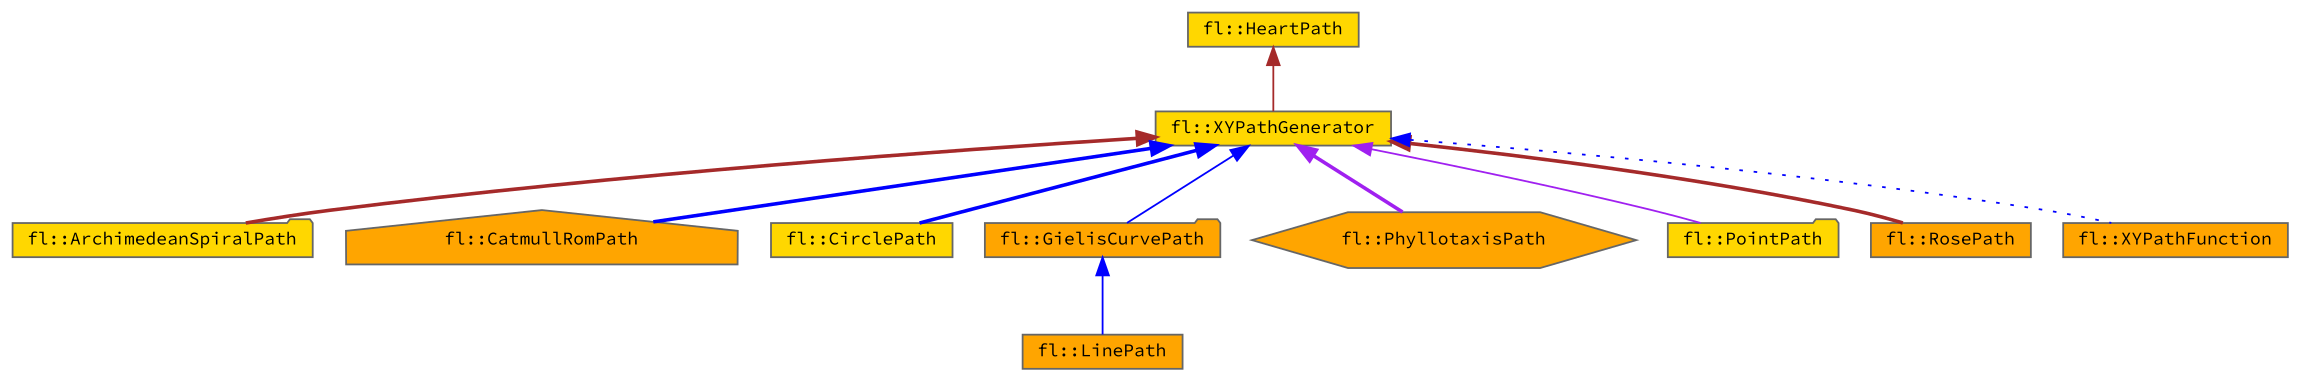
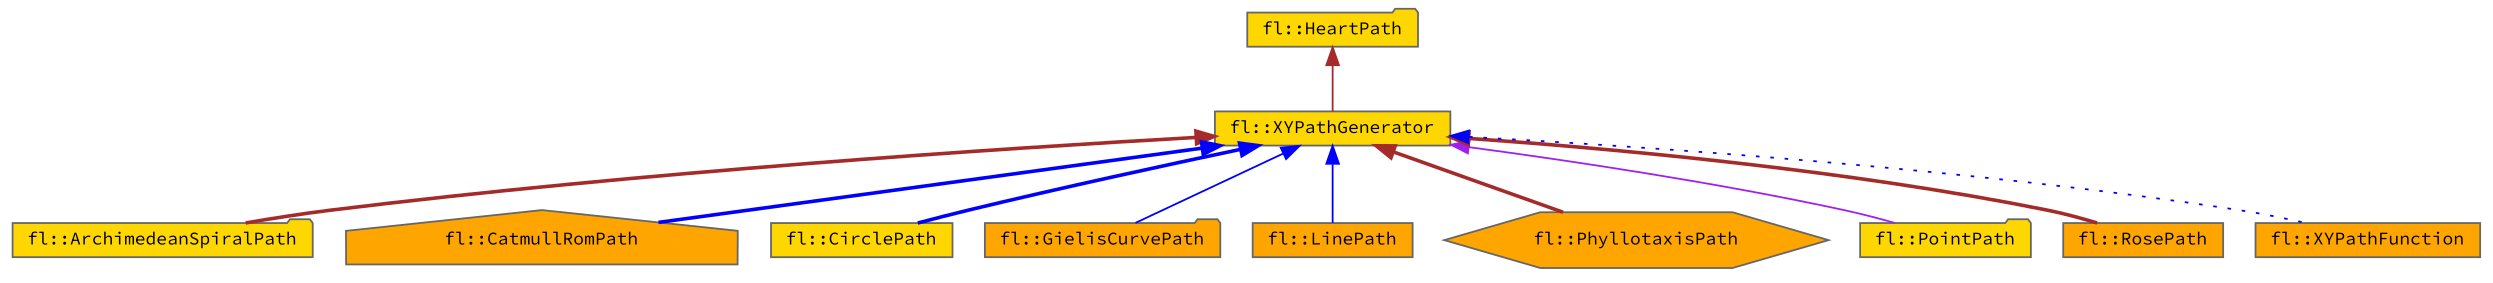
node "fl::HeartPath": shape box -> folder
edge "fl::PhyllotaxisPath" -> "fl::XYPathGenerator": color purple -> brown
edge "fl::LinePath" -> "fl::GielisCurvePath": now "fl::LinePath" -> "fl::XYPathGenerator"
